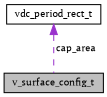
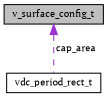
edge "v_surface_config_t" -> "vdc_period_rect_t": reversed
